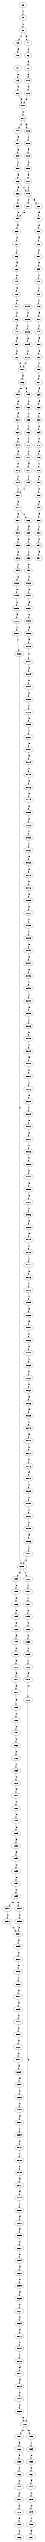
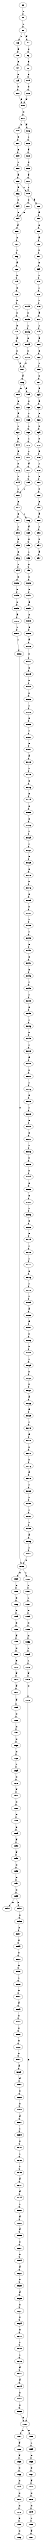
edge "S5" -> "S7": added, label "C"
node "S204": removed
